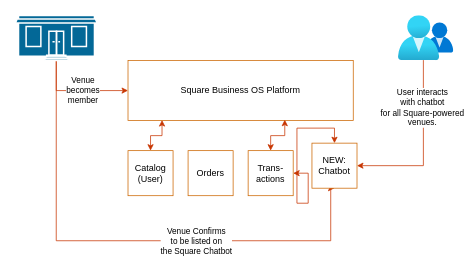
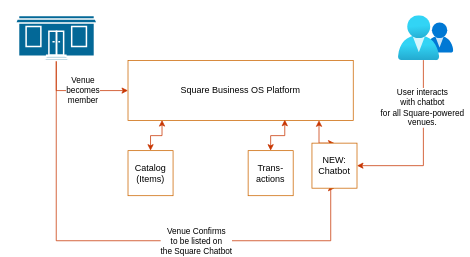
node "Catalog (User)": label "Catalog (User)" -> "Catalog (Items)"
node "Orders": removed
edge "NEW: Chatbot" -- "Trans-actions": now "NEW: Chatbot" -- "Square Business OS Platform"
